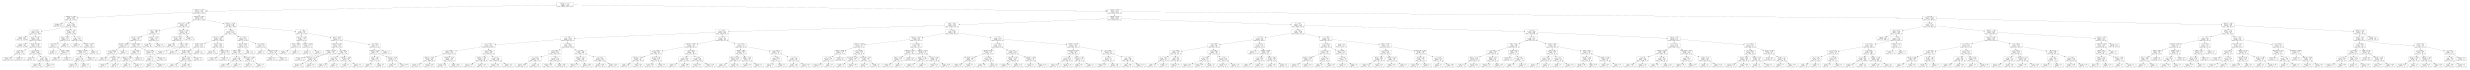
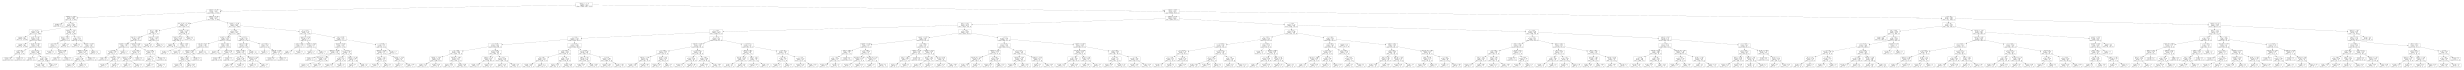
node "entropy = 0.135 samples = 212 value = [208, 4, 0]": removed
